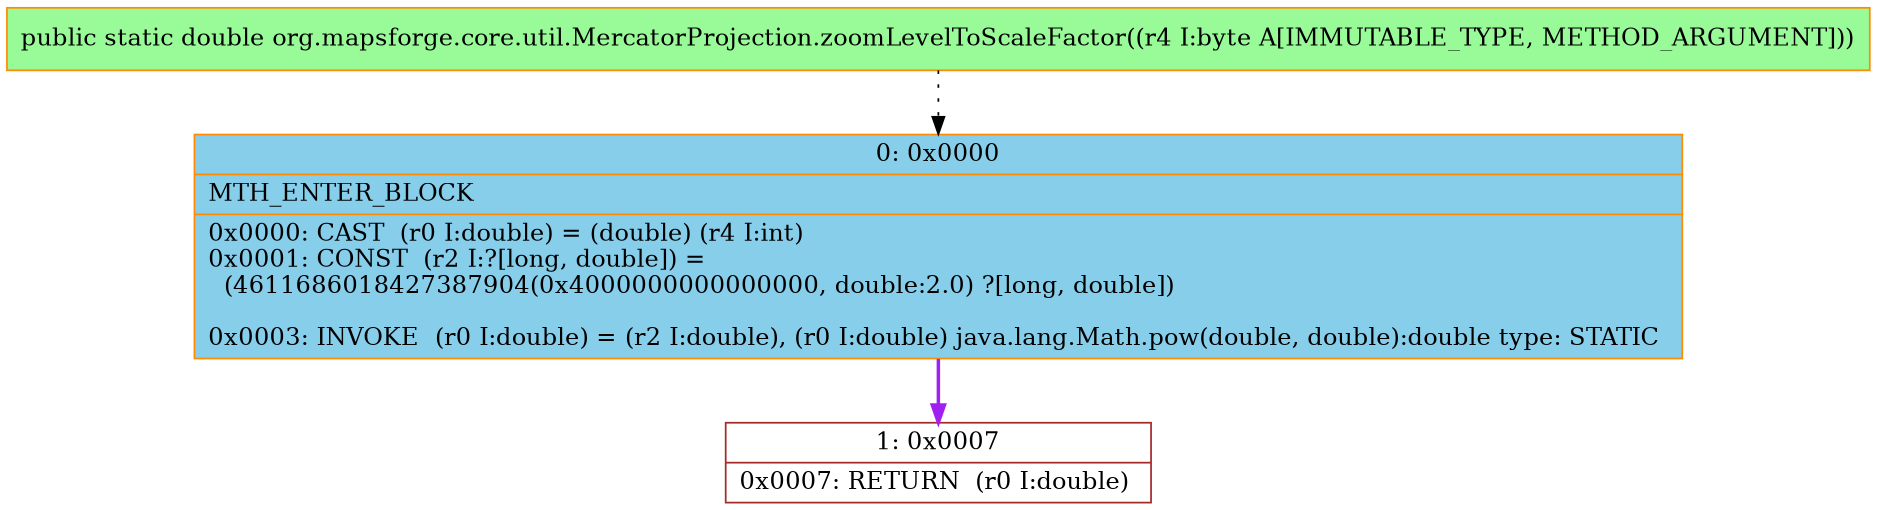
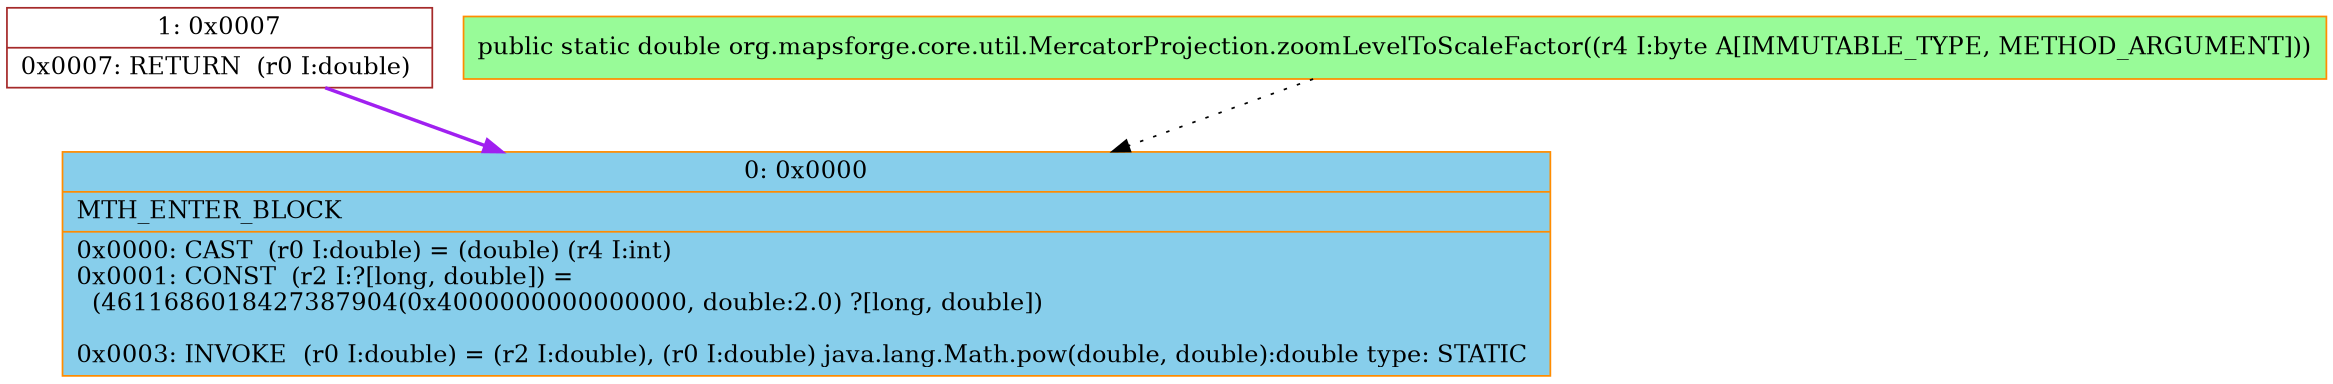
edge "0: 0x0000" -> "1: 0x0007": reversed
